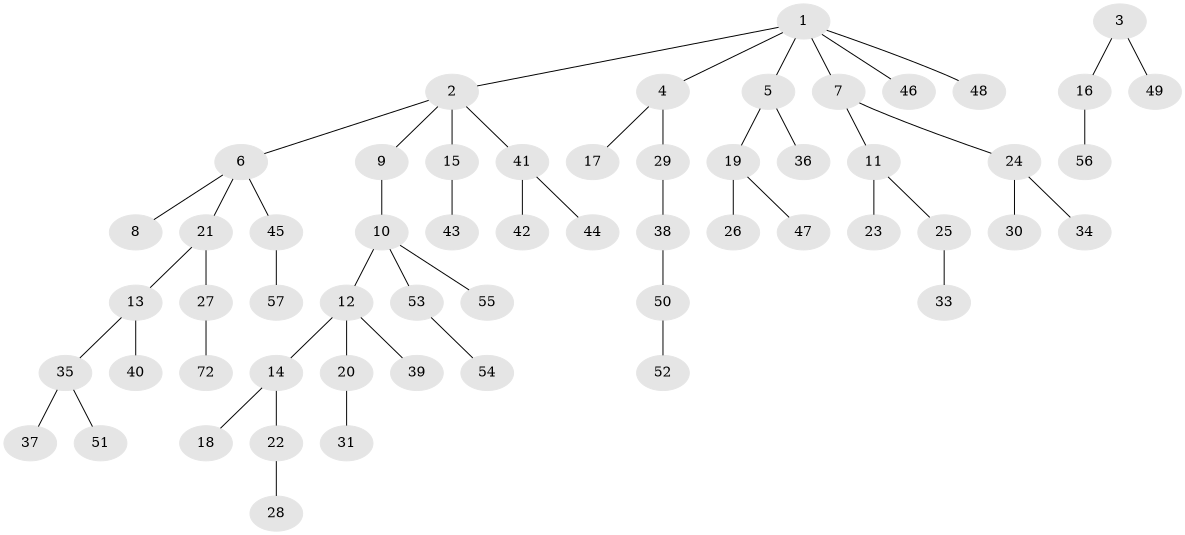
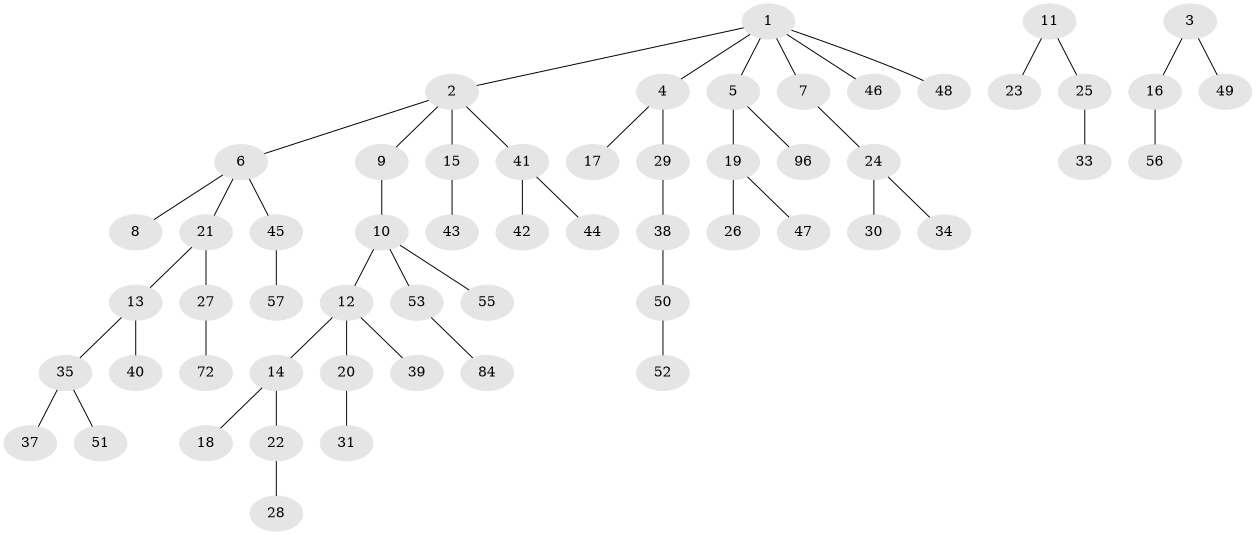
edge "7" -- "11": removed
node "36": label "36" -> "96"
node "54": label "54" -> "84"
